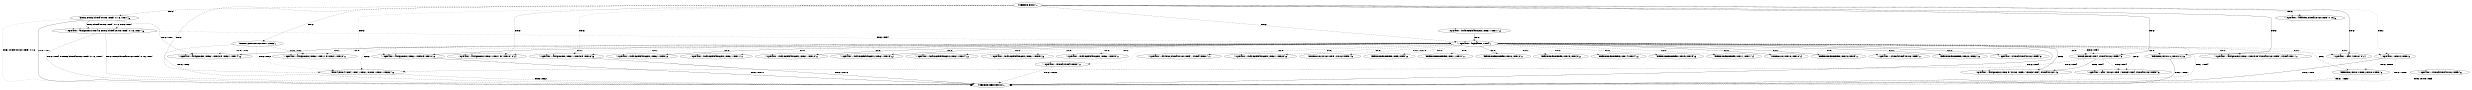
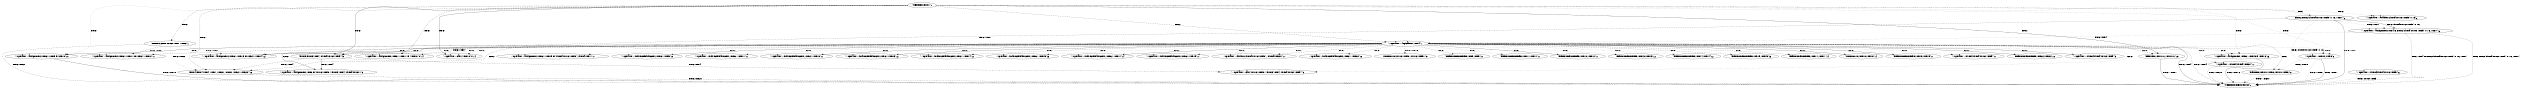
edge "(<operator>.indirectFieldAccess,VAR6->VAR17)" -> "(<operator>.logicalNot,!VAR4)": reversed
